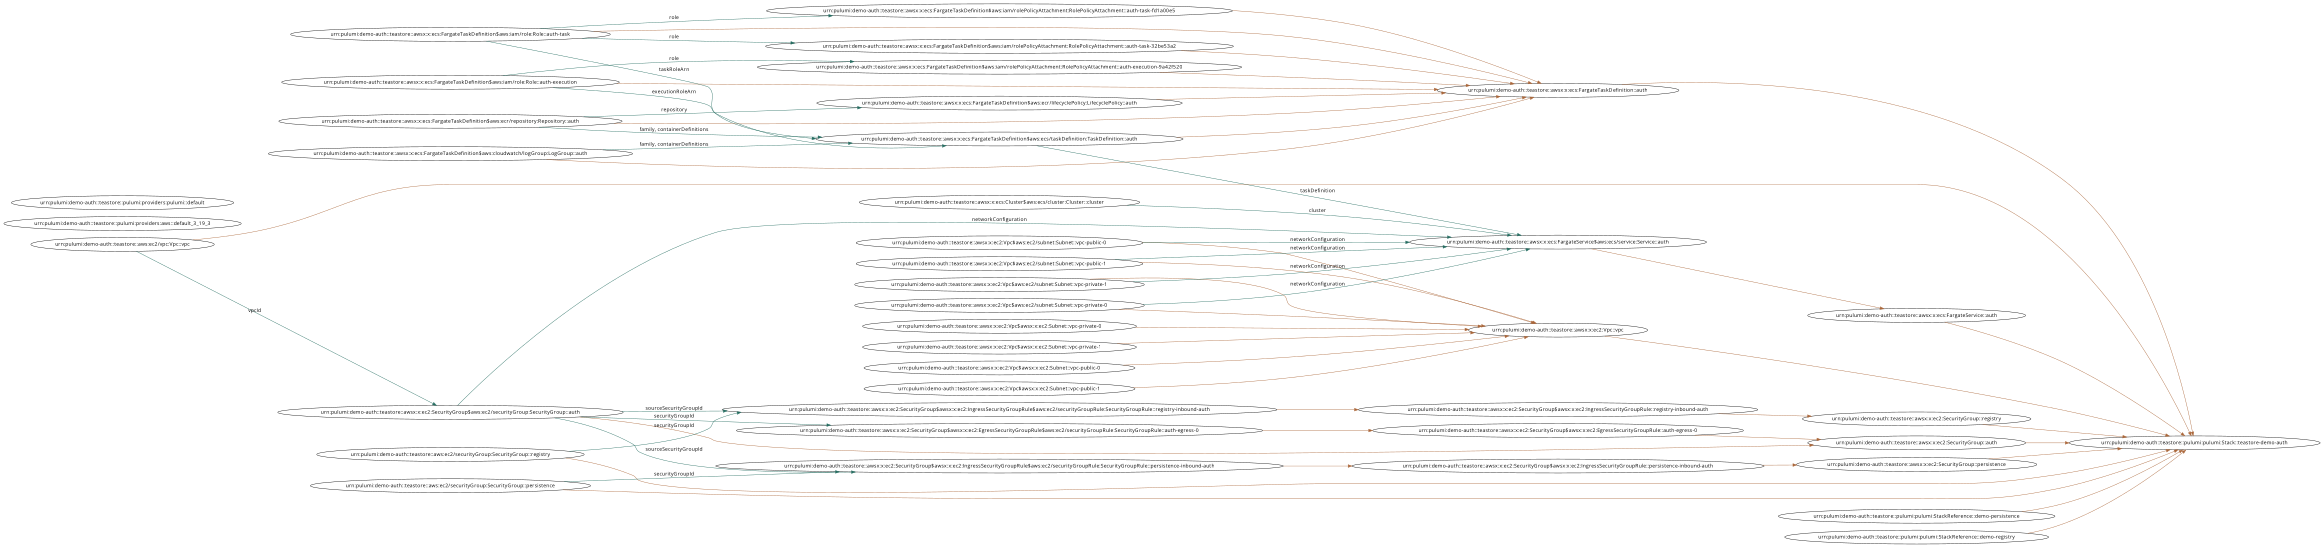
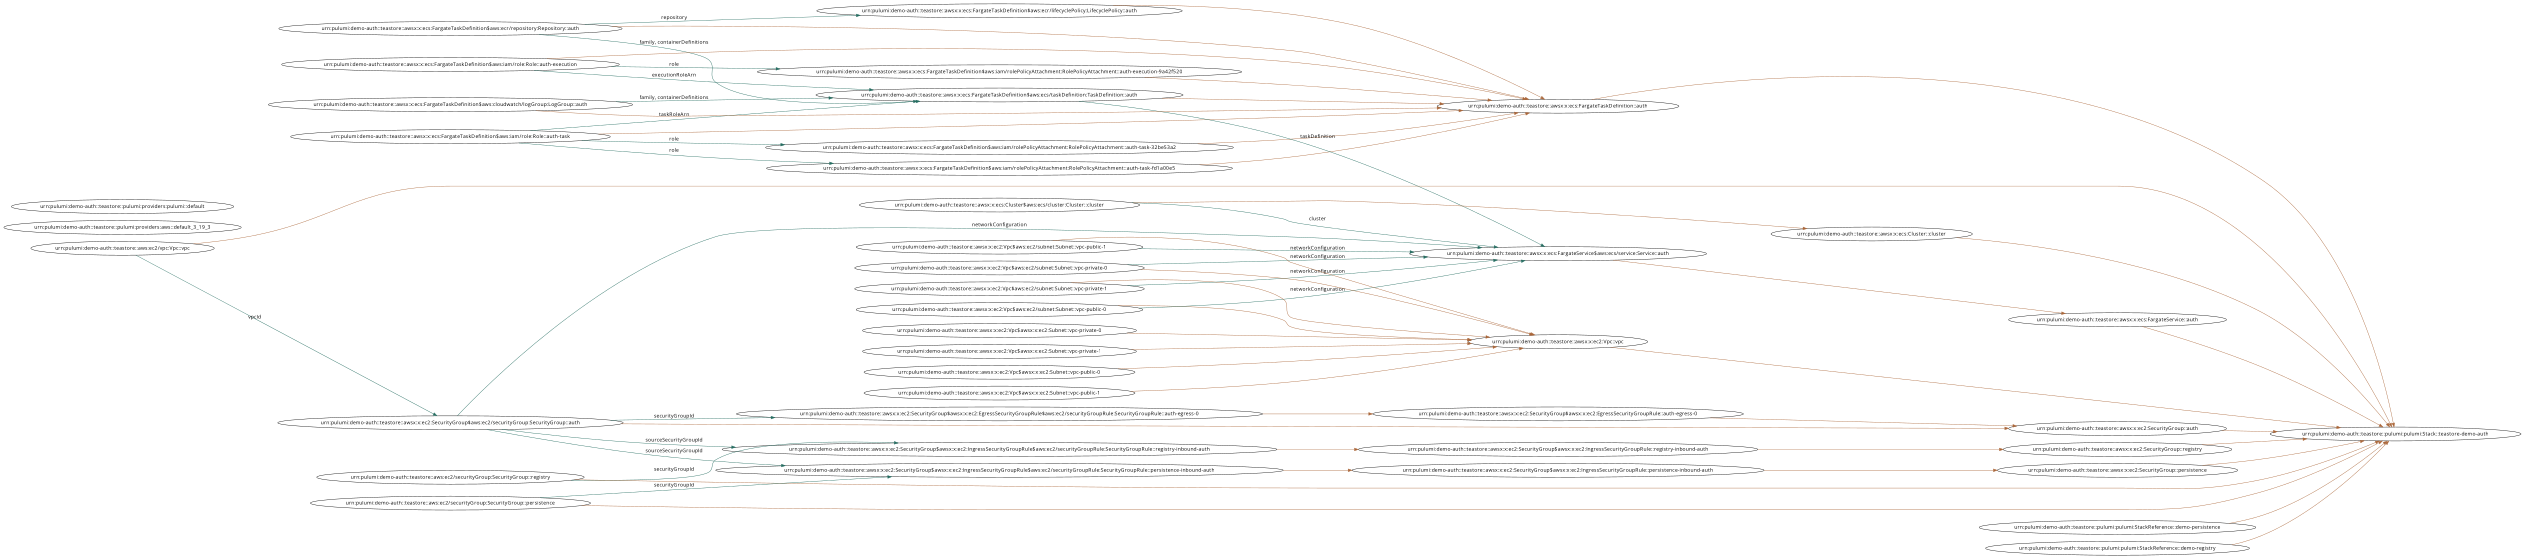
node "urn:pulumi:demo-auth::teastore::awsx:x:ecs:Cluster::cluster": added
